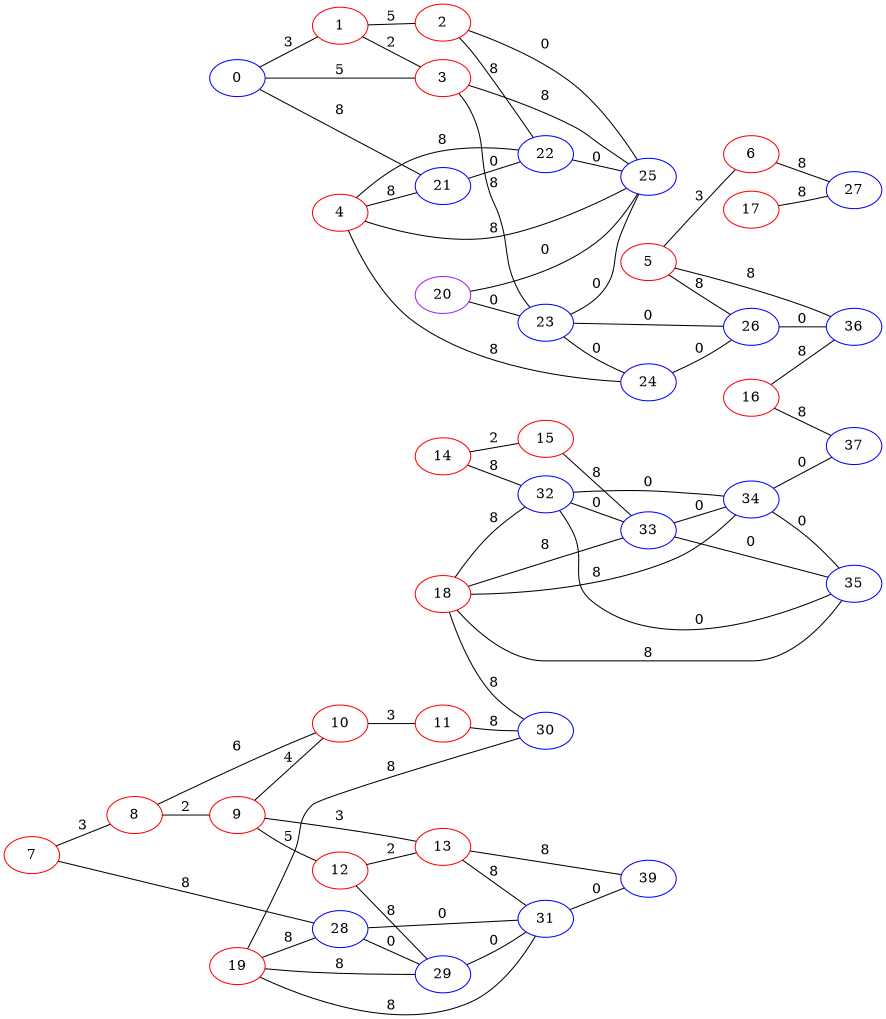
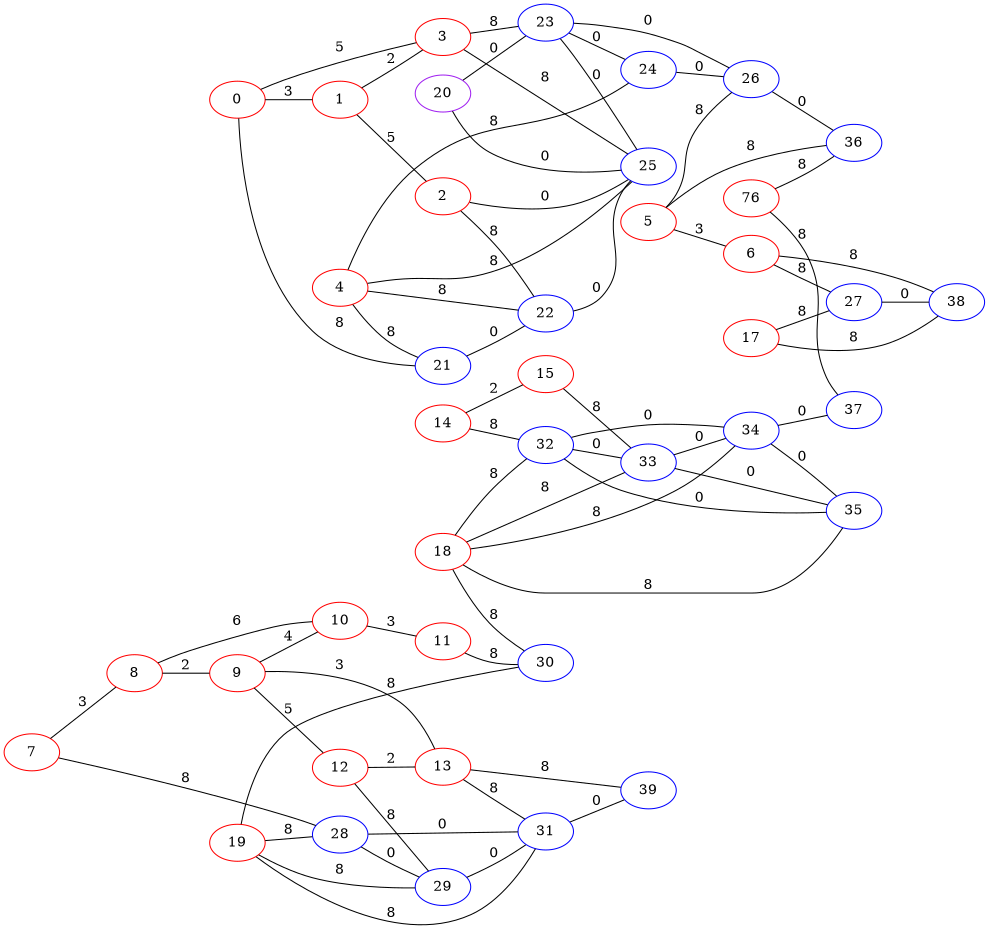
node "0": color blue -> red
node "38": added
node "16": label "16" -> "76"
